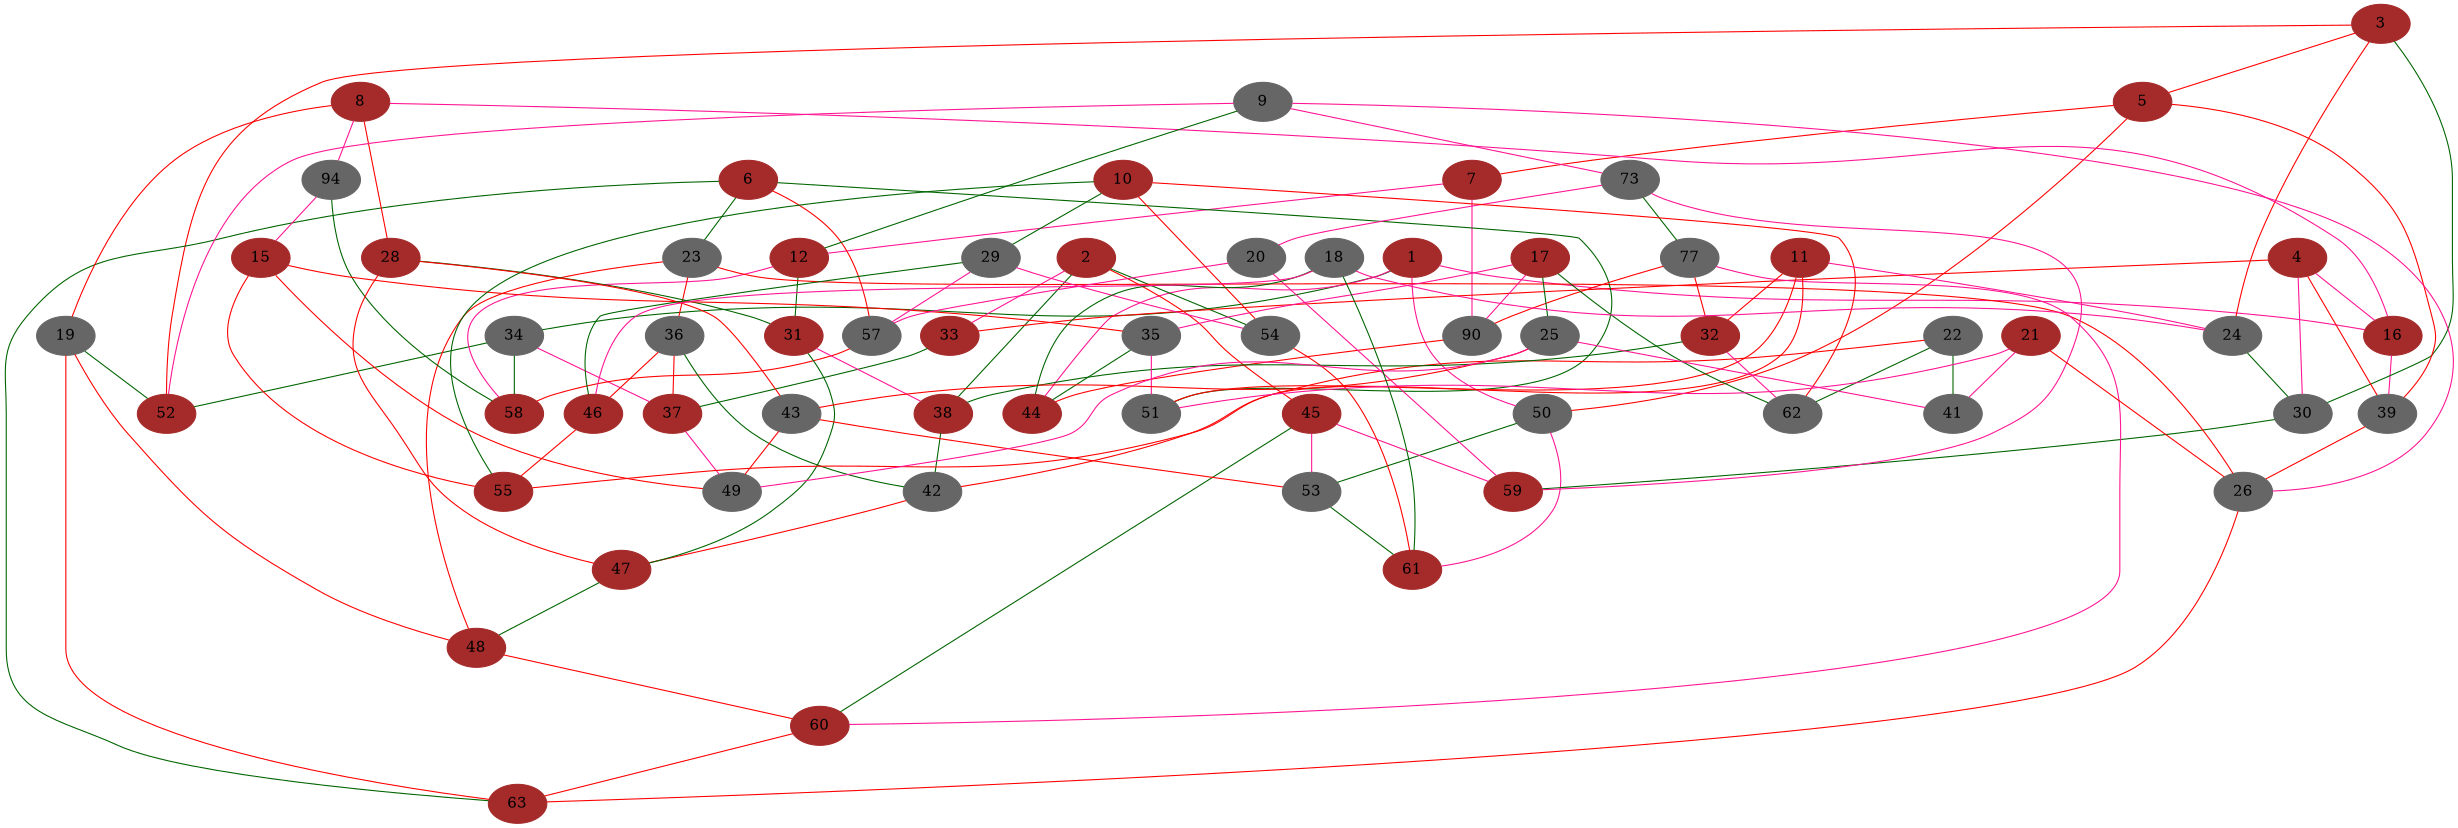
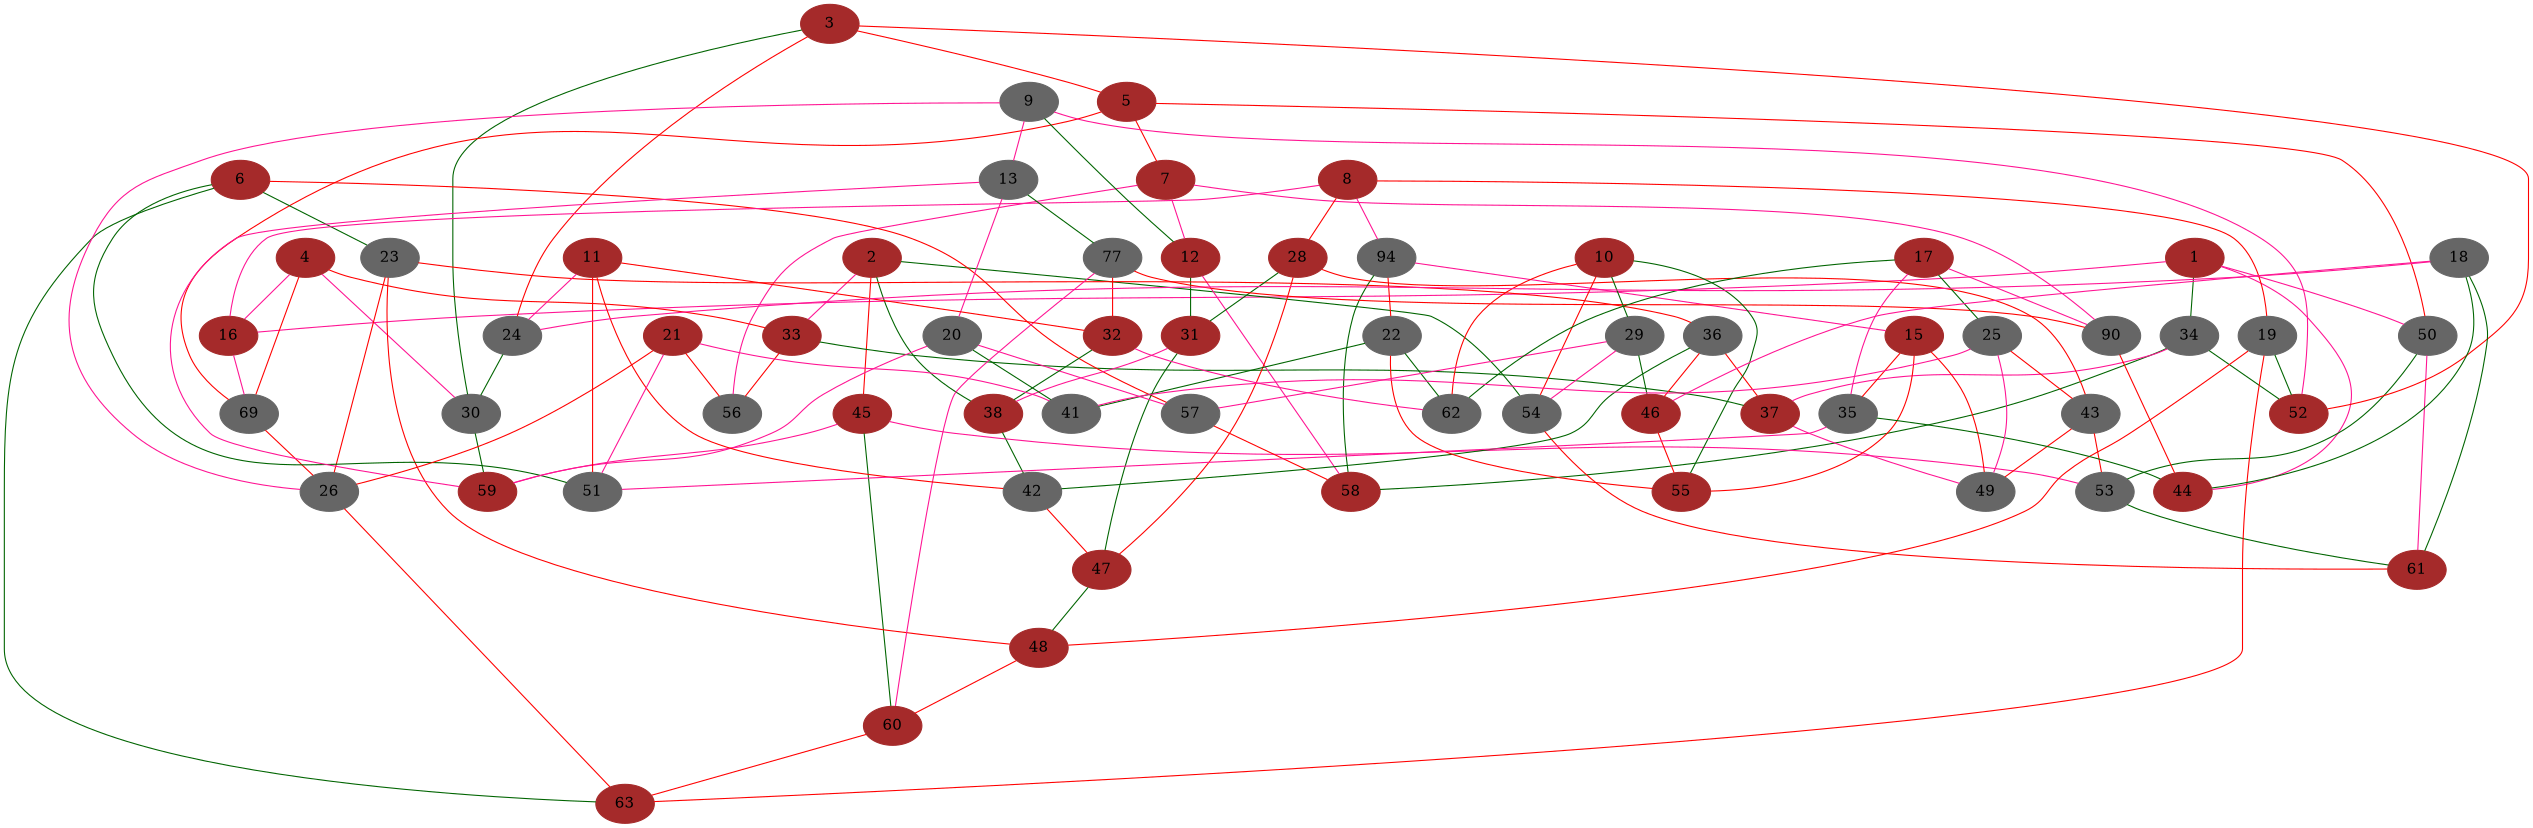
node "73": label "73" -> "13"
edge "94" -- "22": added
edge "20" -- "41": added
node "56": added
node "39": label "39" -> "69"
